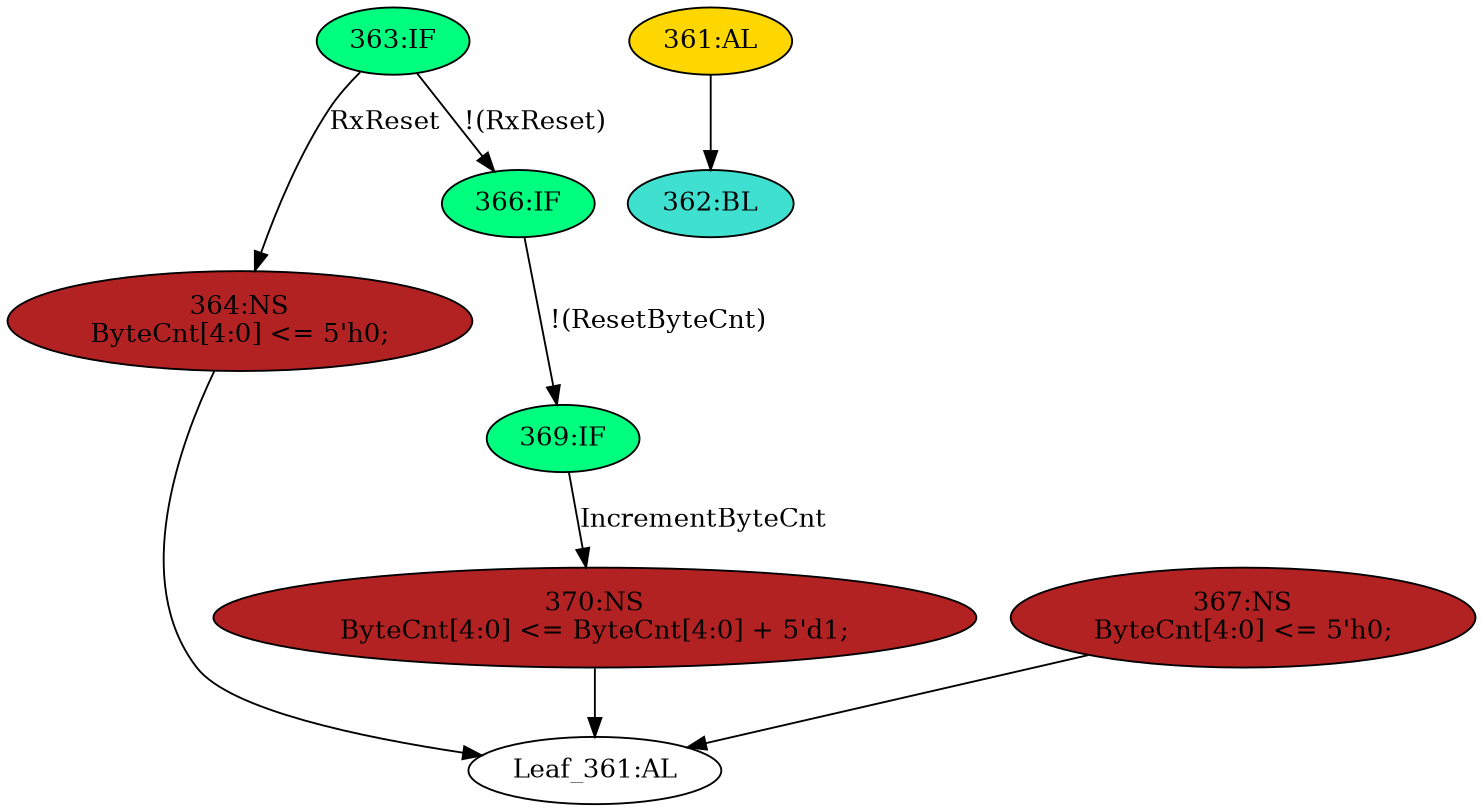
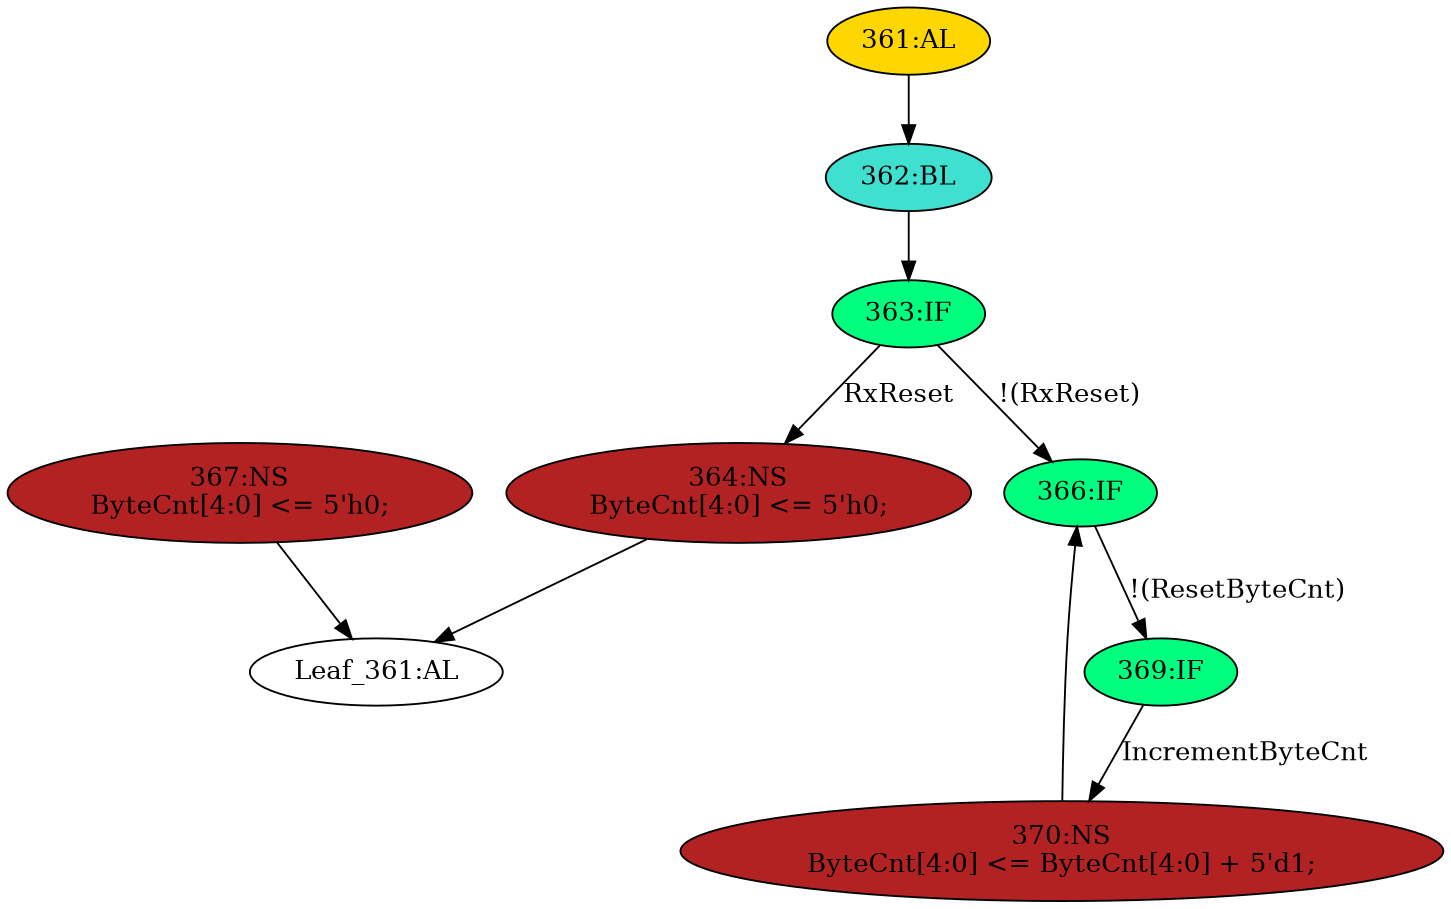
edge "362:BL" -> "363:IF": added
edge "370:NS ByteCnt[4:0] <= ByteCnt[4:0] + 5'd1;" -> "Leaf_361:AL": now "370:NS ByteCnt[4:0] <= ByteCnt[4:0] + 5'd1;" -> "366:IF"
